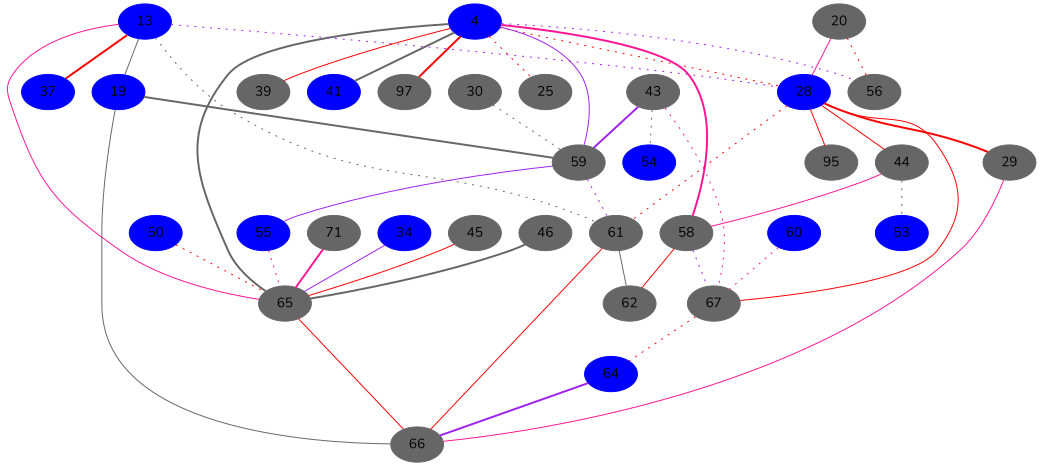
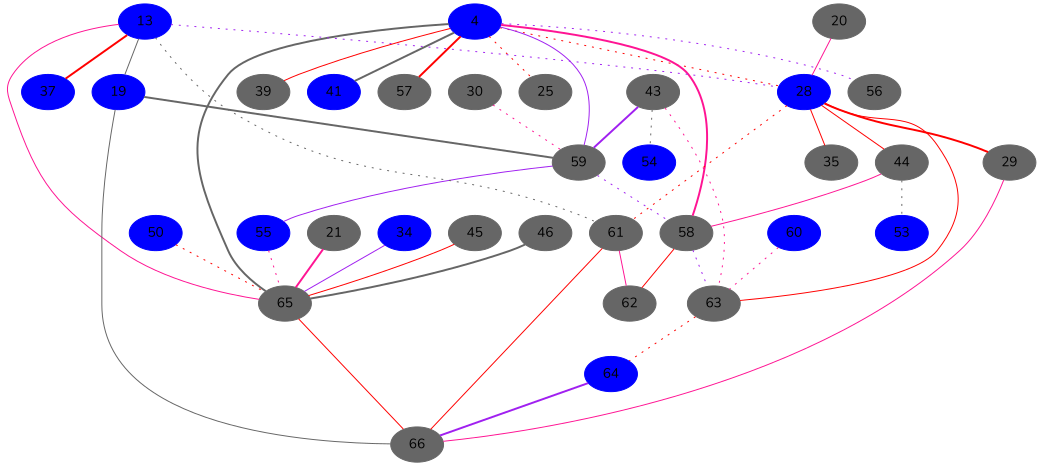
edge "20" -- "56": removed
node "97": label "97" -> "57"
edge "30" -- "59": color gray40 -> deeppink
node "95": label "95" -> "35"
edge "59" -- "61": now "59" -- "58"
node "71": label "71" -> "21"
edge "61" -- "62": color gray40 -> deeppink
node "67": label "67" -> "63"
